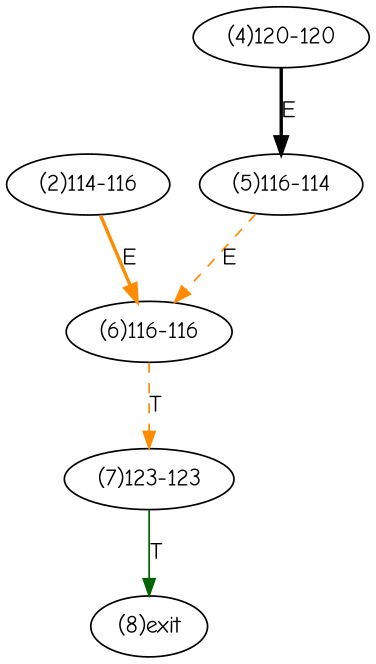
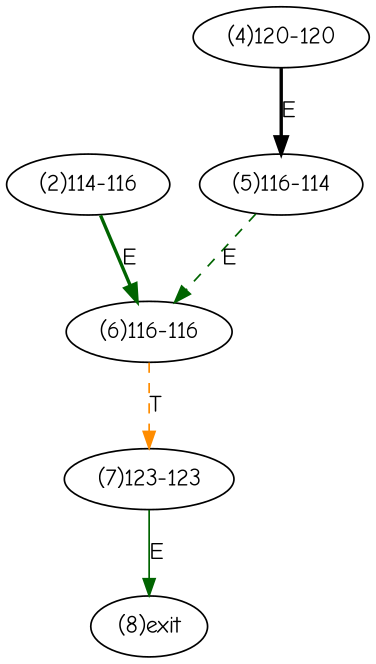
edge "(2)114-116" -> "(6)116-116": color darkorange -> darkgreen
edge "(5)116-114" -> "(6)116-116": color darkorange -> darkgreen
edge "(7)123-123" -> "(8)exit": label "T" -> "E"
